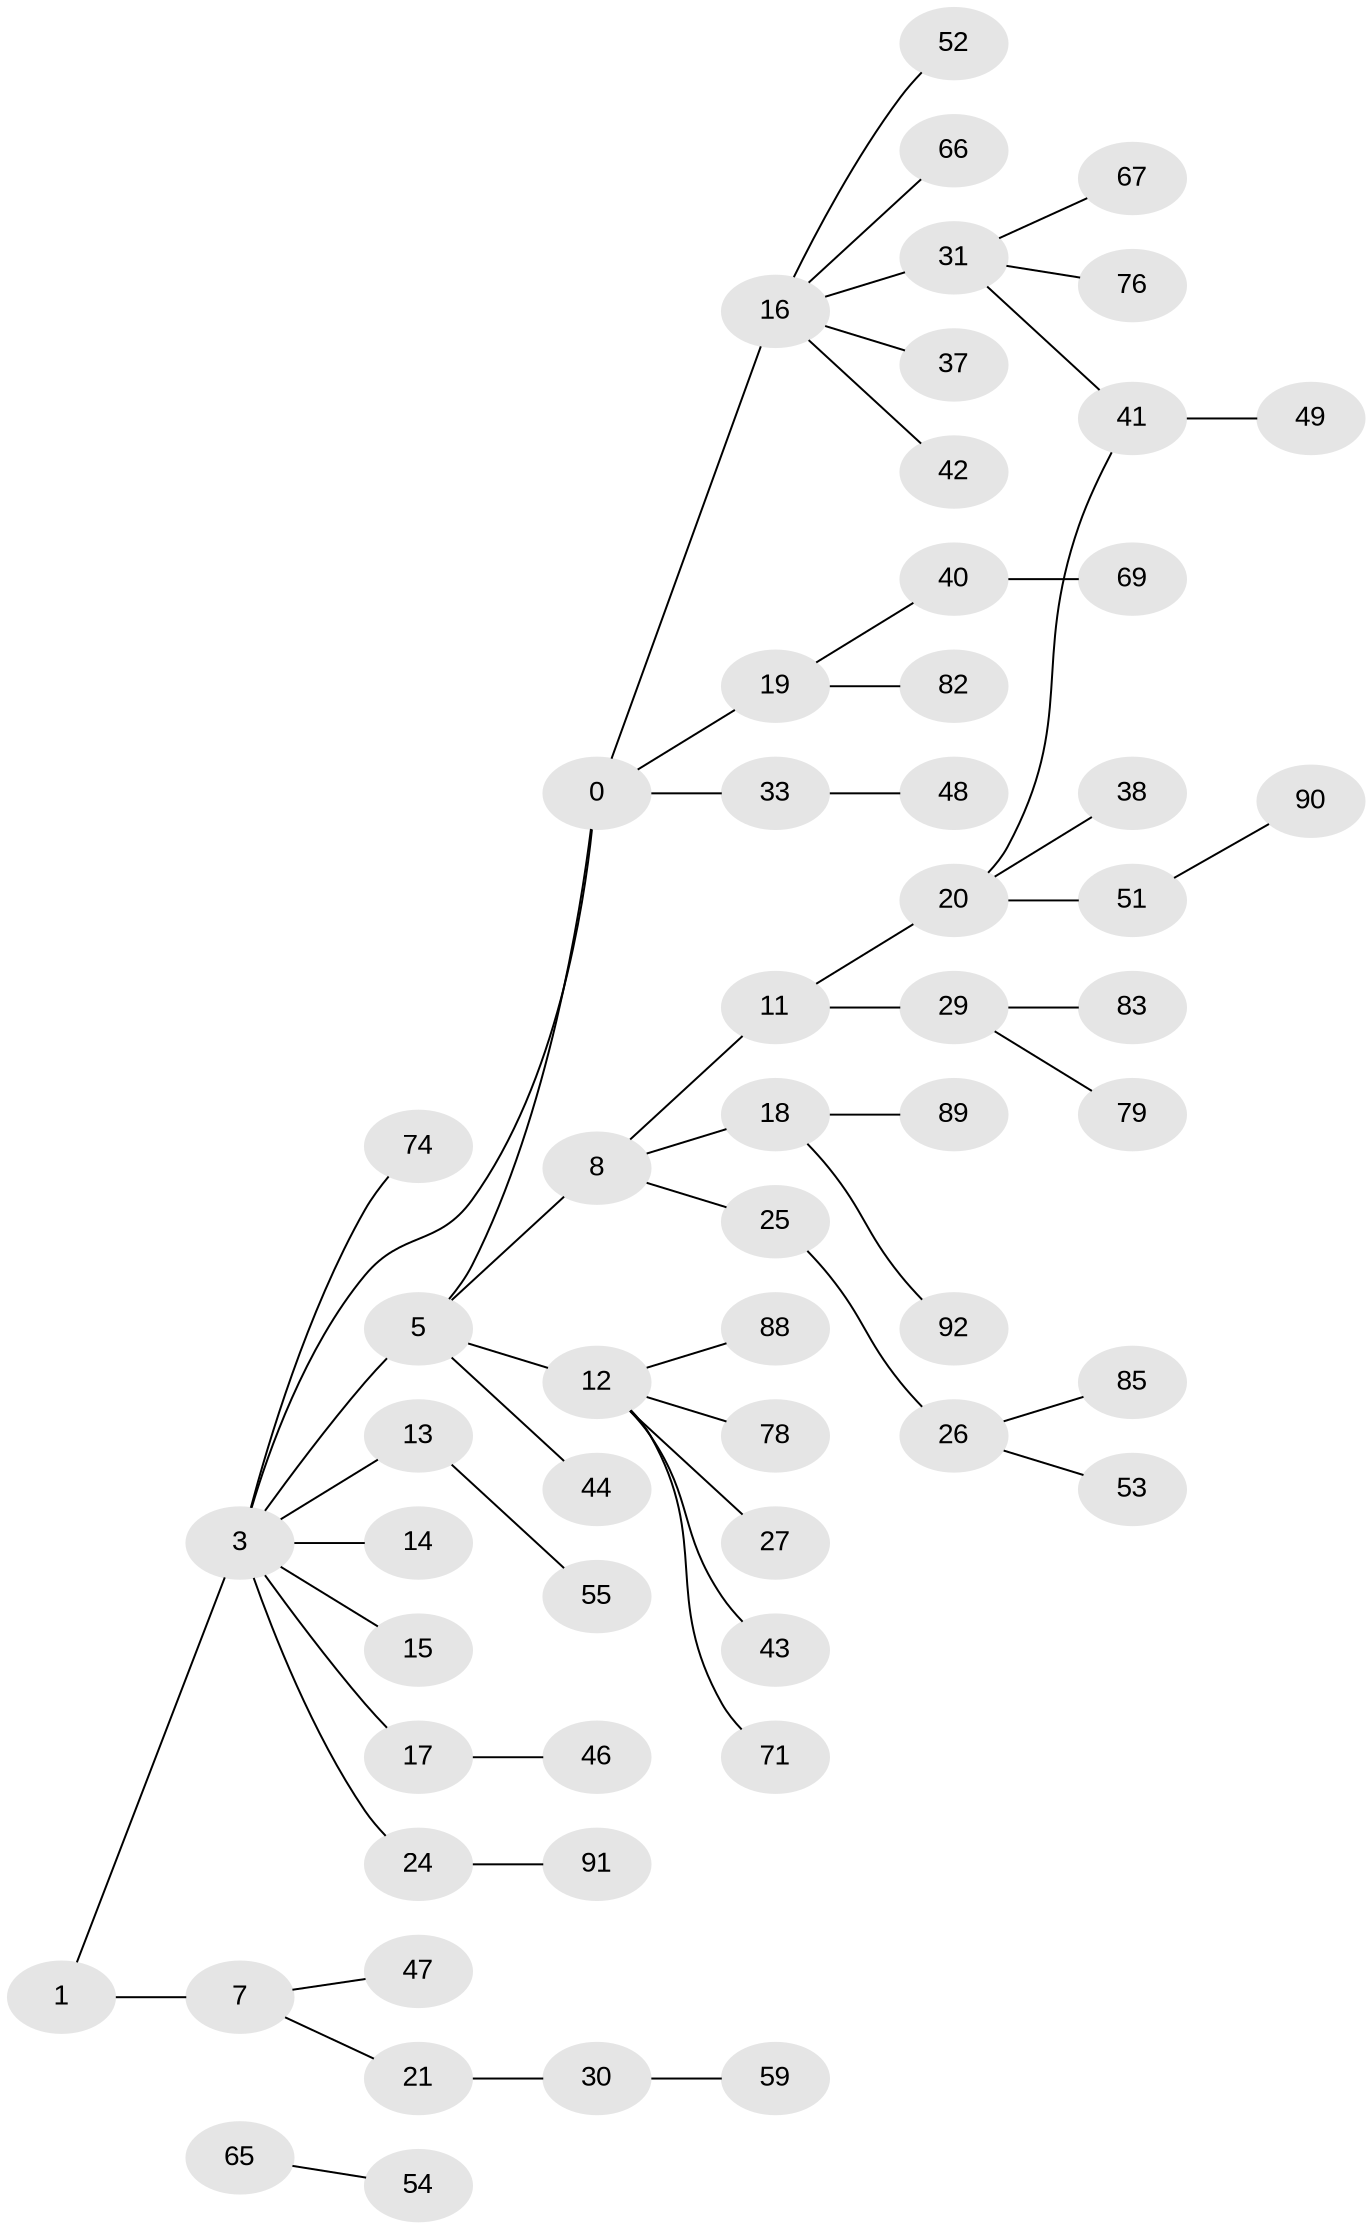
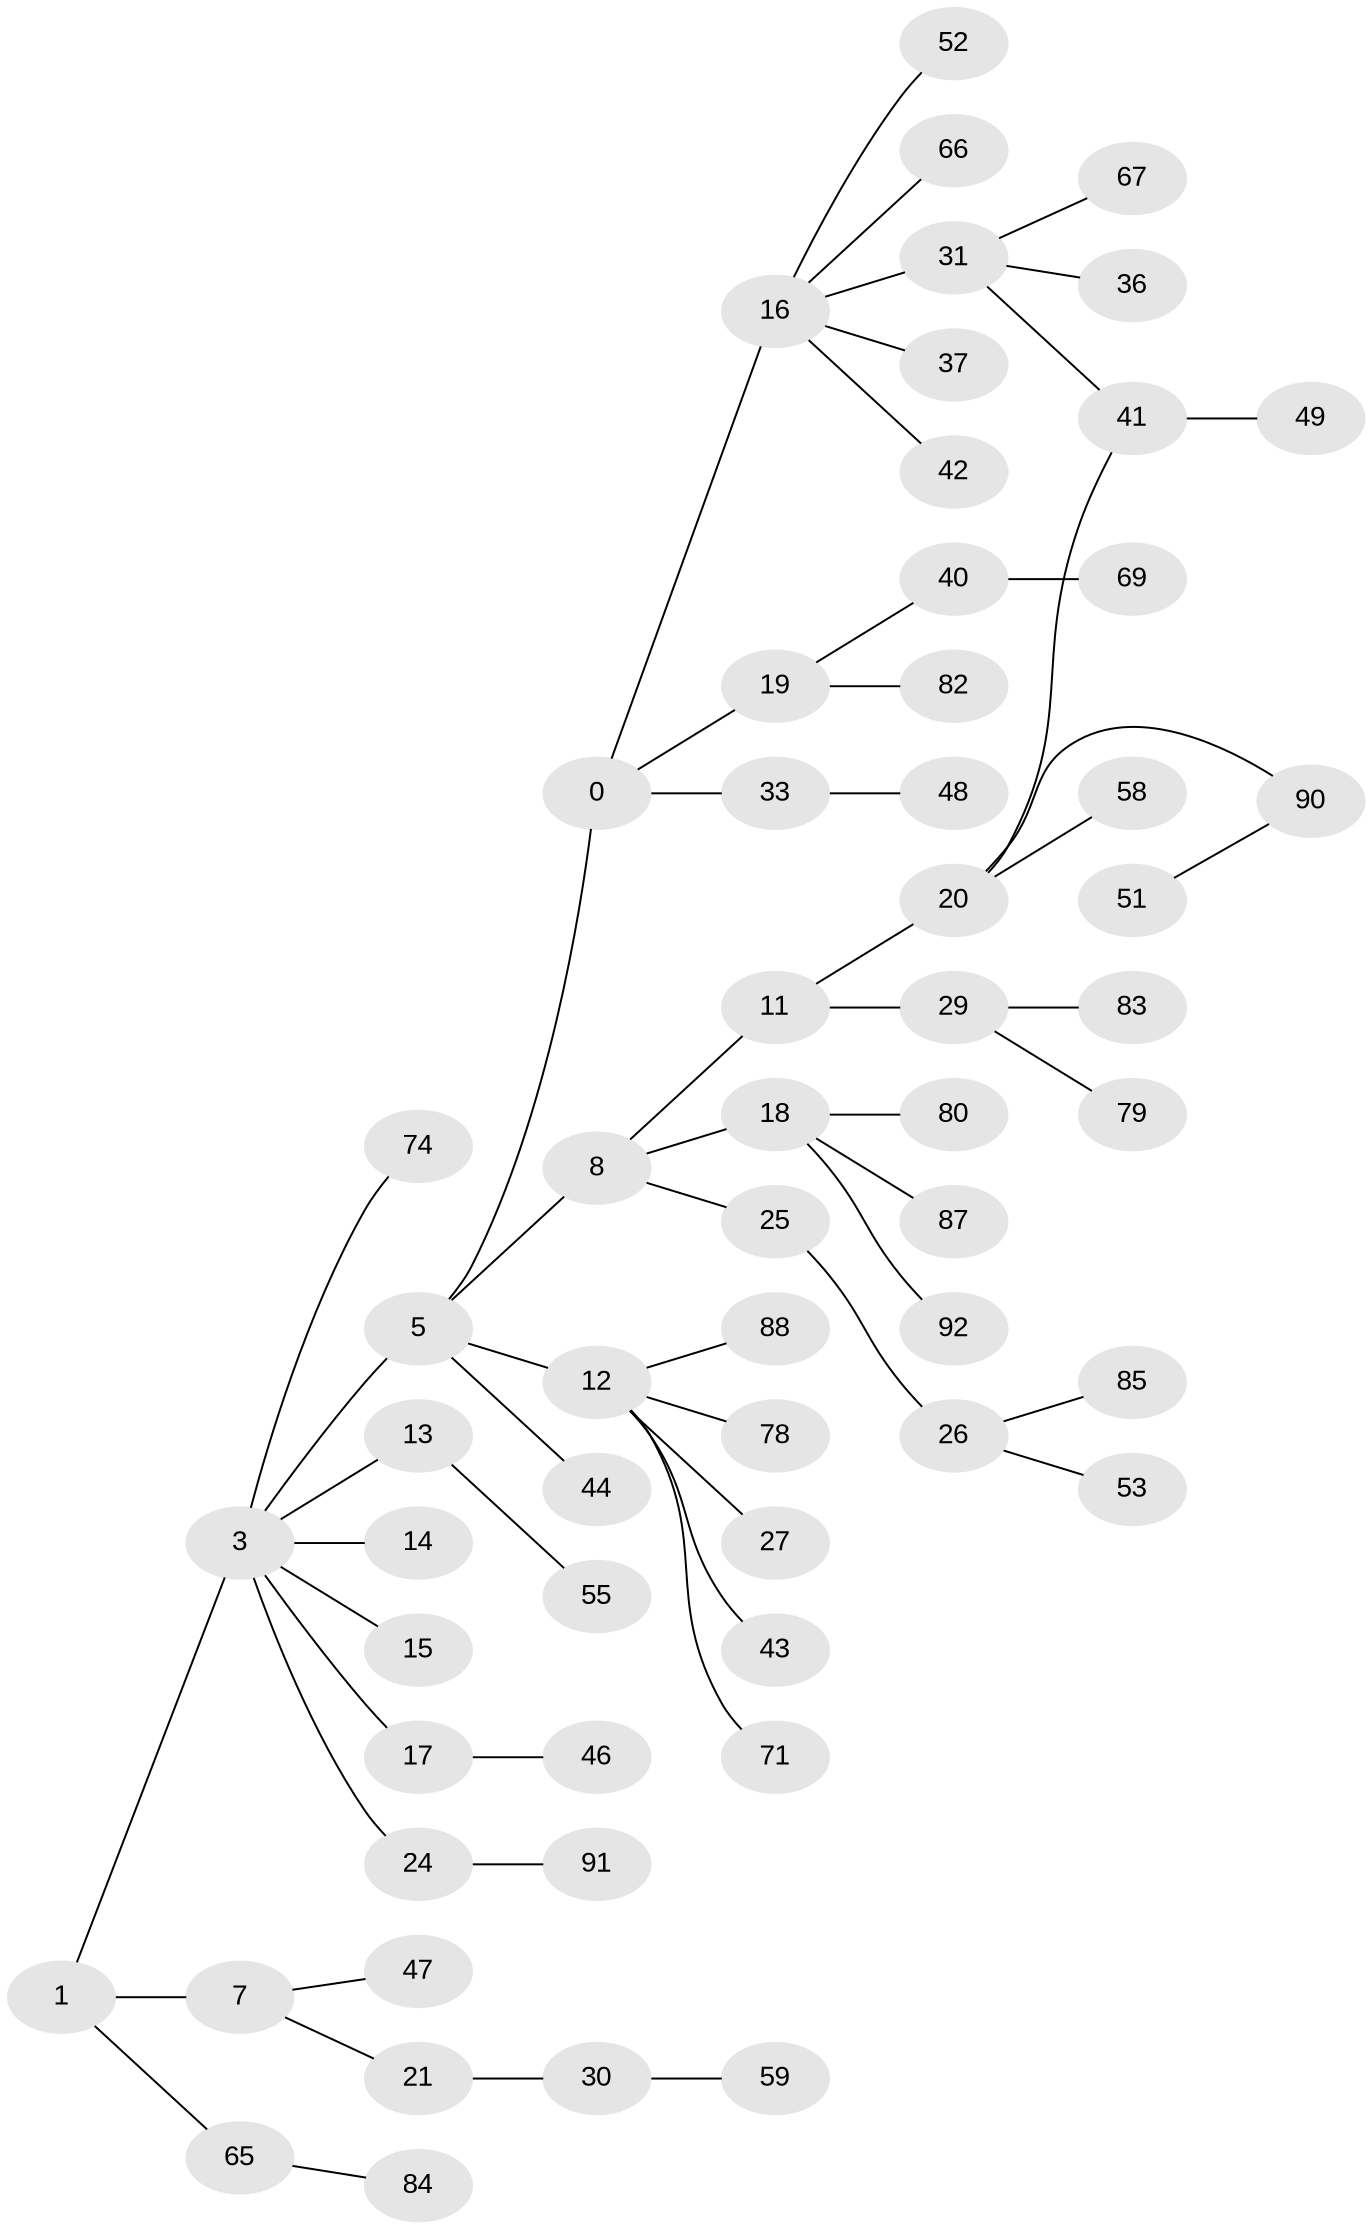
node "76": label "76" -> "36"
node "38": label "38" -> "58"
edge "20" -- "51": now "20" -- "90"
node "89": label "89" -> "80"
edge "0" -- "3": removed
node "87": added
edge "1" -- "65": added
node "54": label "54" -> "84"
